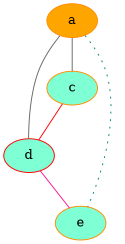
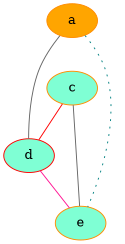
edge "a" -- "c": now "e" -- "c"
